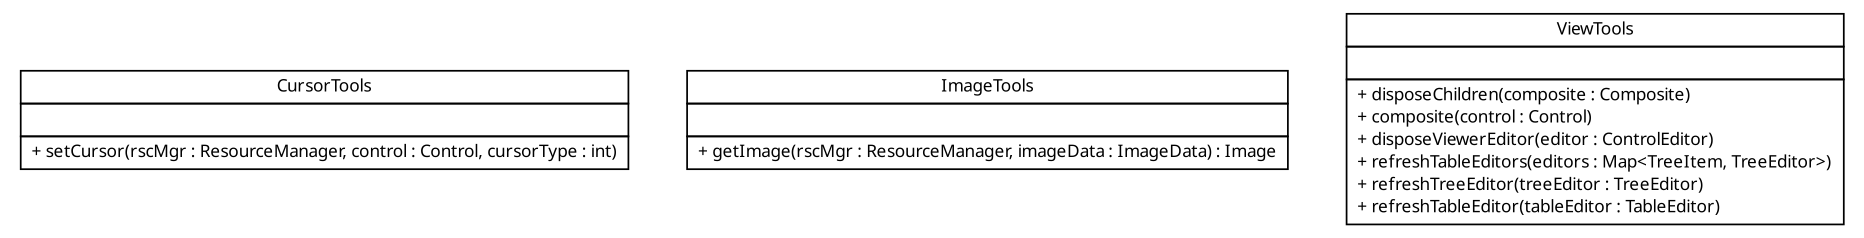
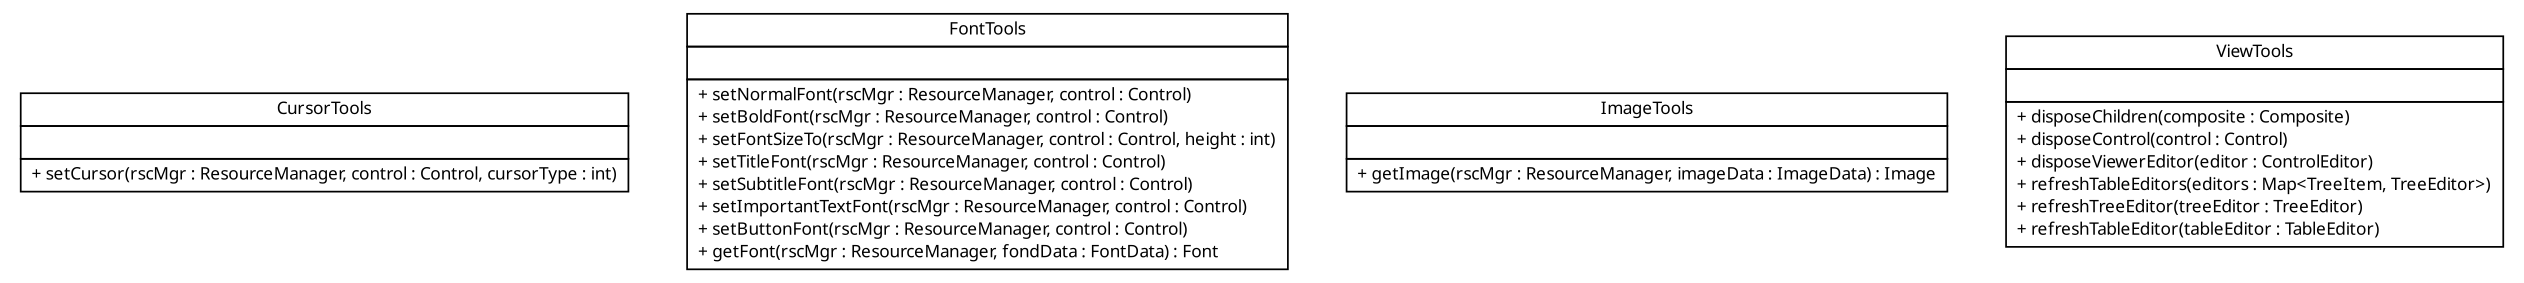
node "ViewTools": text "+ composite(control : Control)" -> "+ disposeControl(control : Control)"
node "FontTools": added
